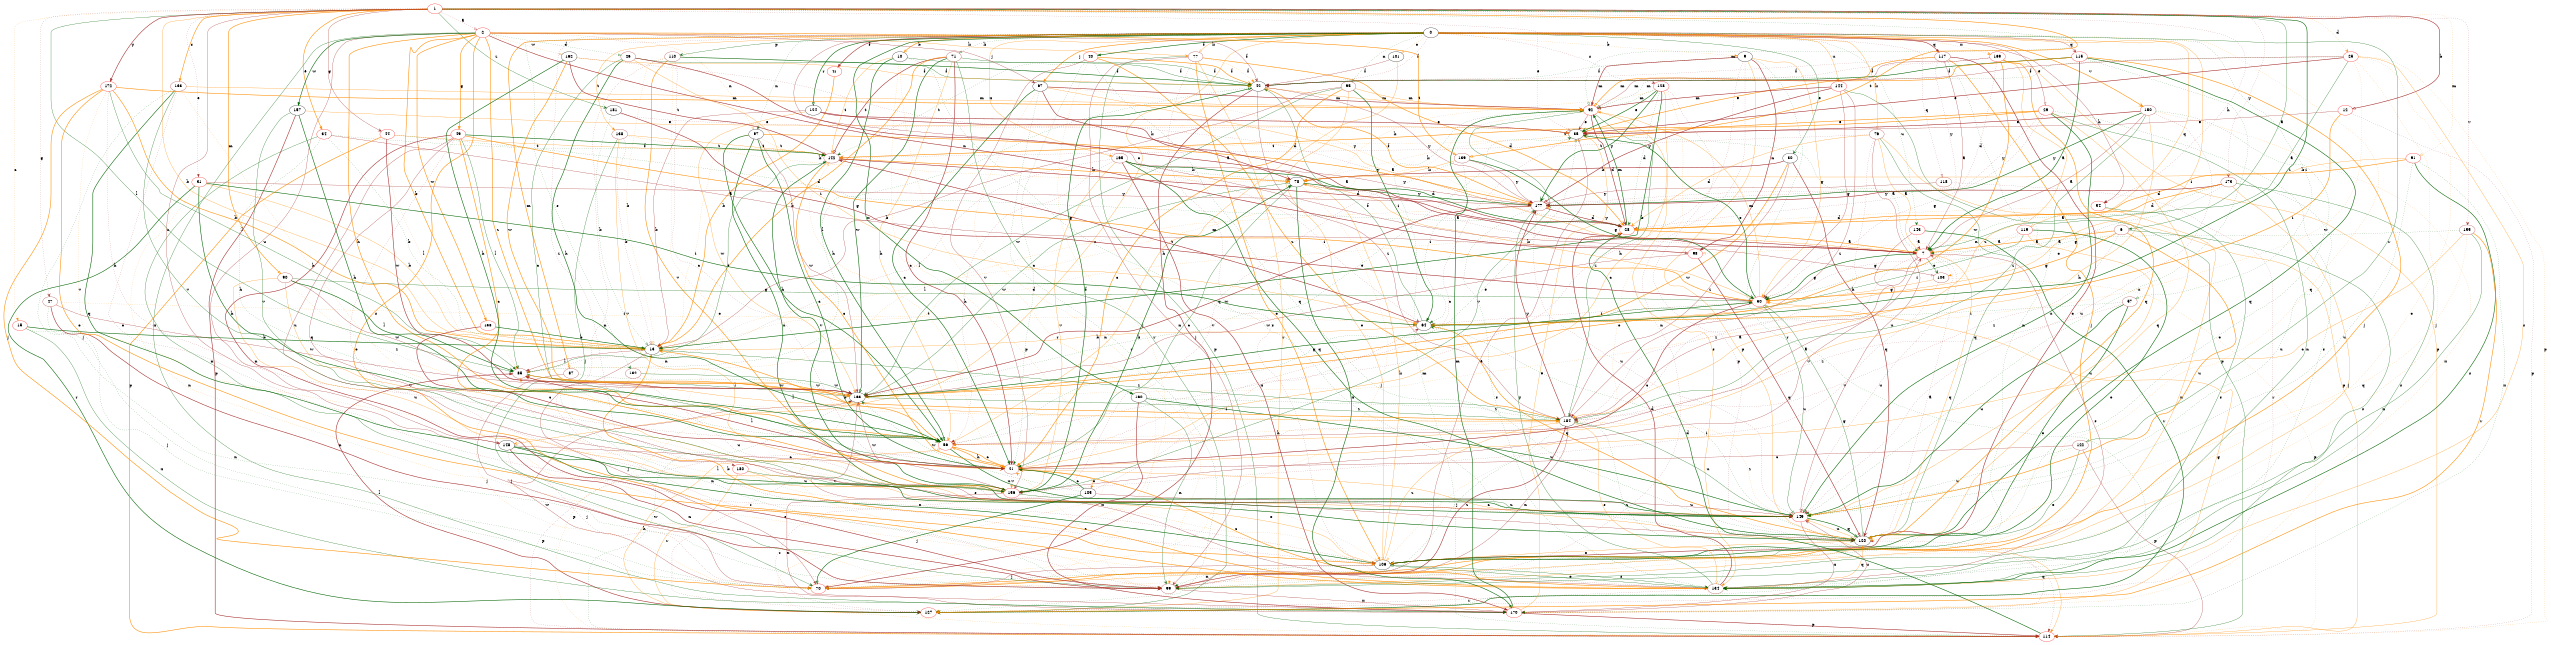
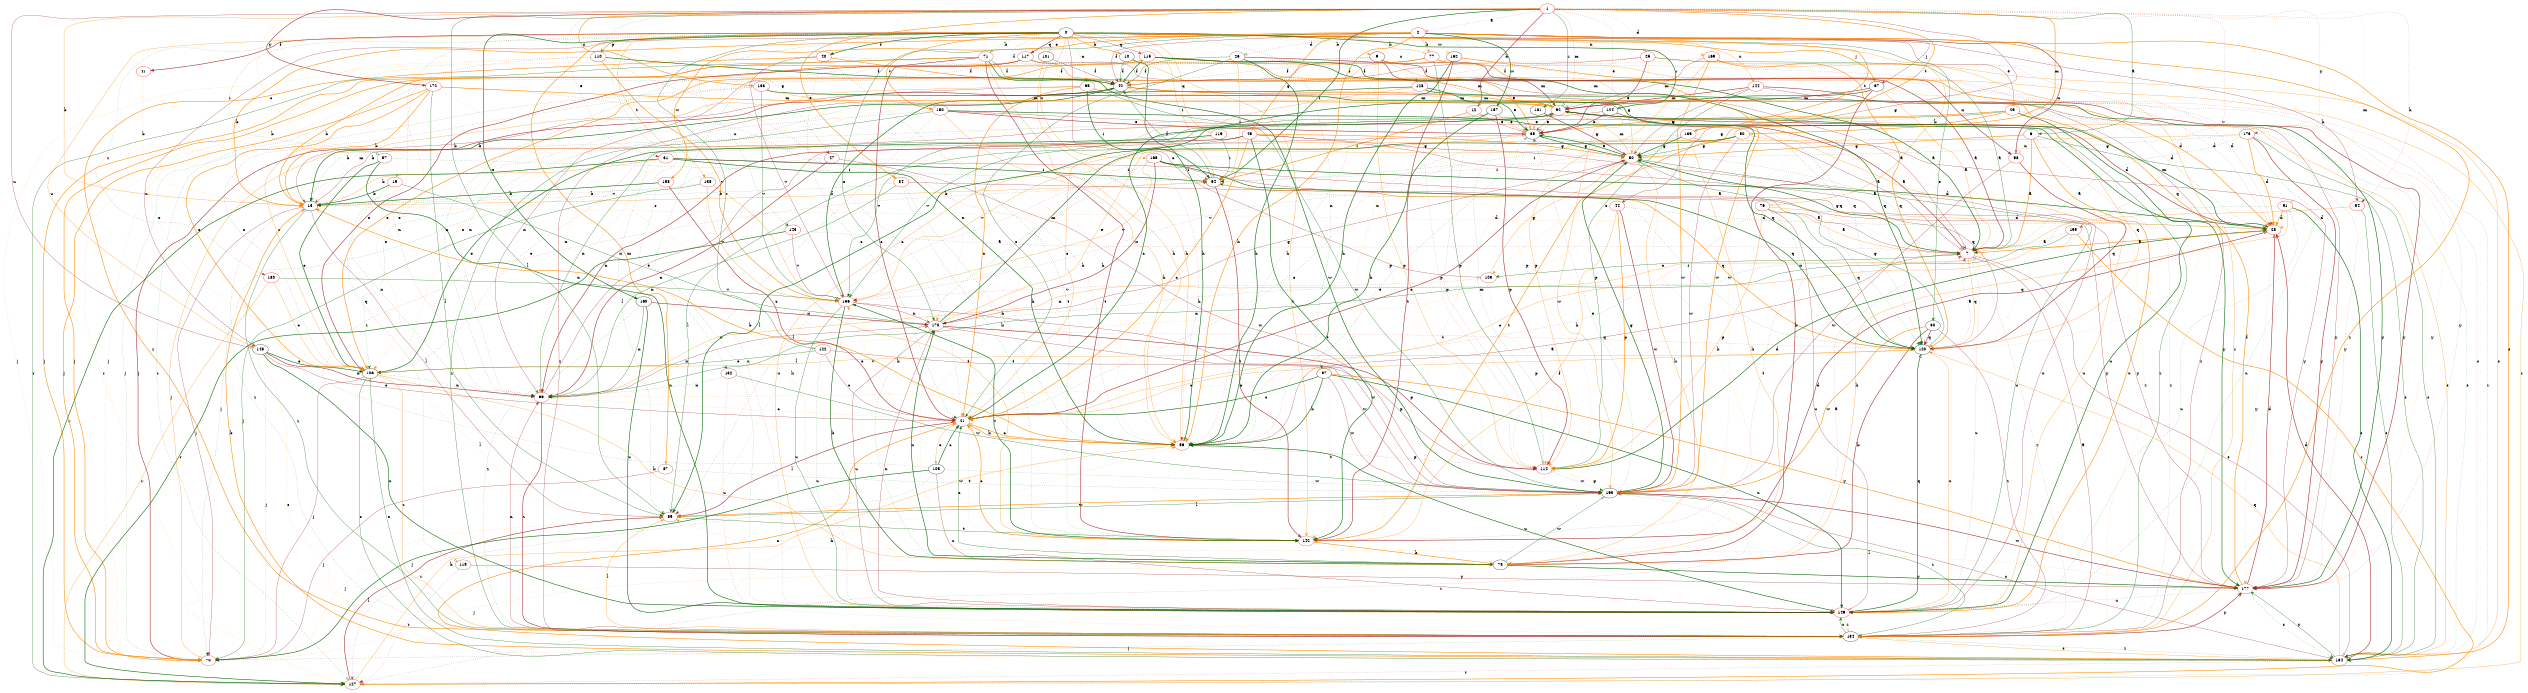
edge "35" -> "50": added, label "g"
edge "41" -> "13": style bold -> dotted
edge "170" -> "50": color darkorange -> brown
